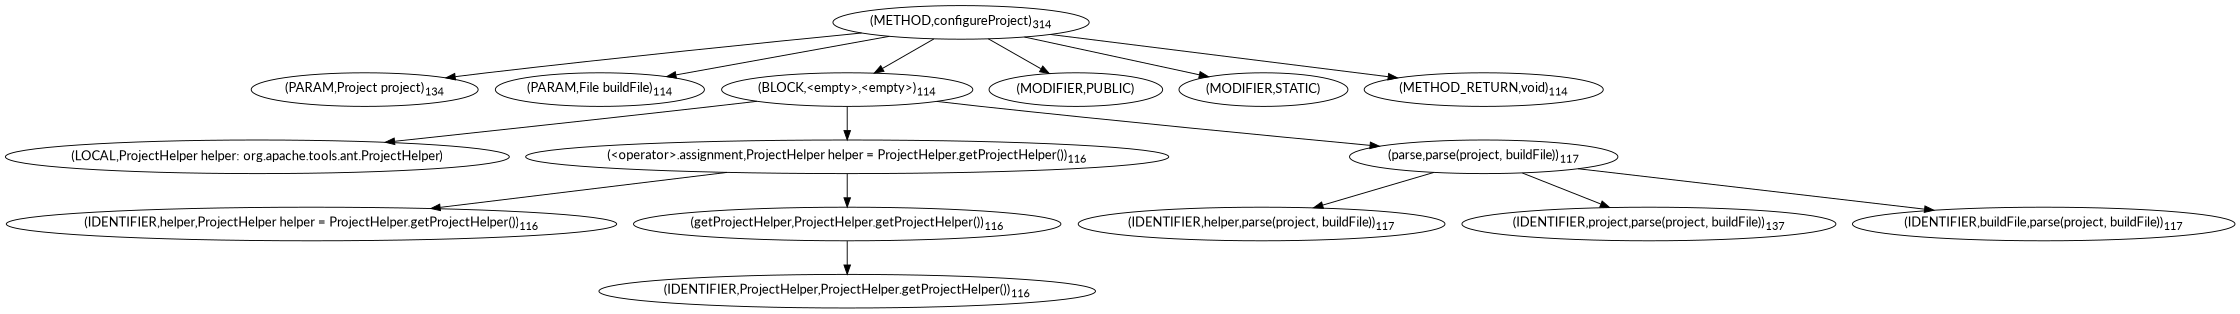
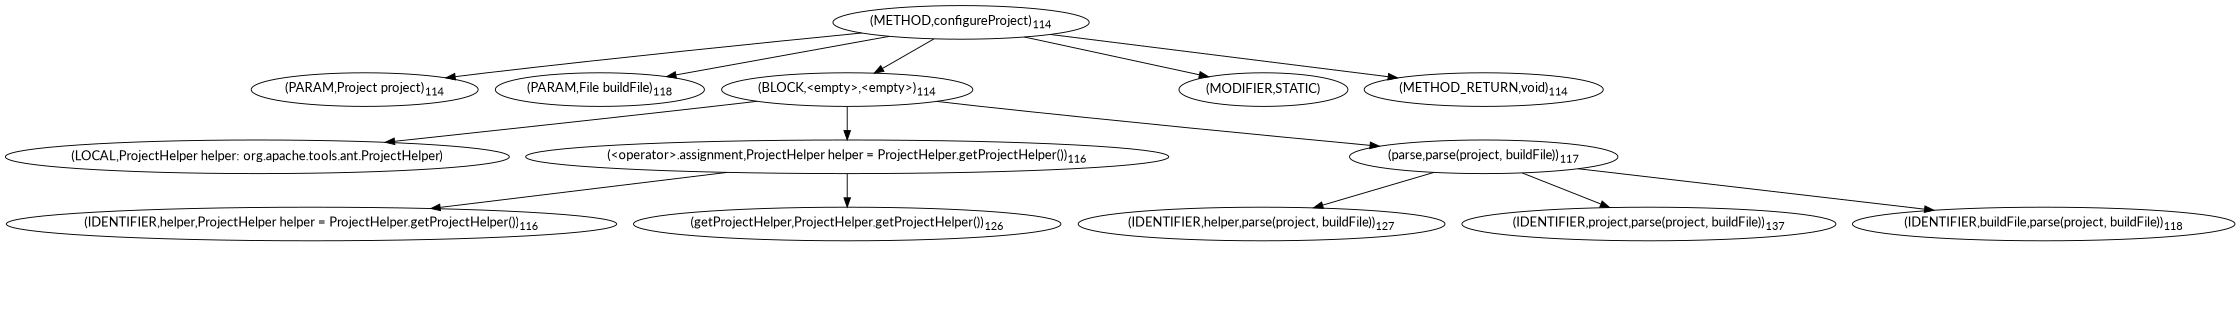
node "(METHOD,configureProject)": text "314" -> "114"
node "(PARAM,Project project)": text "134" -> "114"
node "(PARAM,File buildFile)": text "114" -> "118"
node "(MODIFIER,PUBLIC)": removed
node "(getProjectHelper,ProjectHelper.getProjectHelper())": text "116" -> "126"
node "(IDENTIFIER,helper,parse(project, buildFile))": text "117" -> "127"
node "(IDENTIFIER,buildFile,parse(project, buildFile))": text "117" -> "118"
node "(IDENTIFIER,ProjectHelper,ProjectHelper.getProjectHelper())": removed
